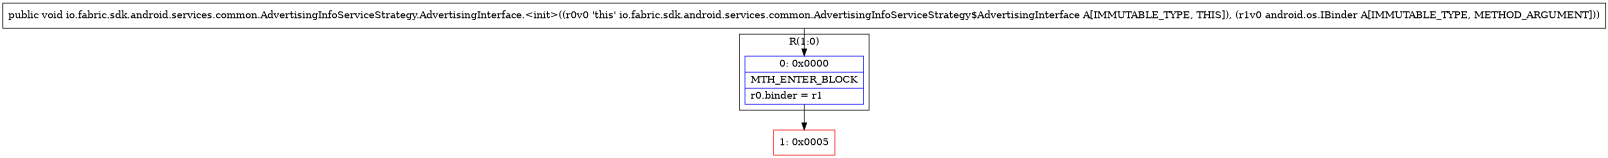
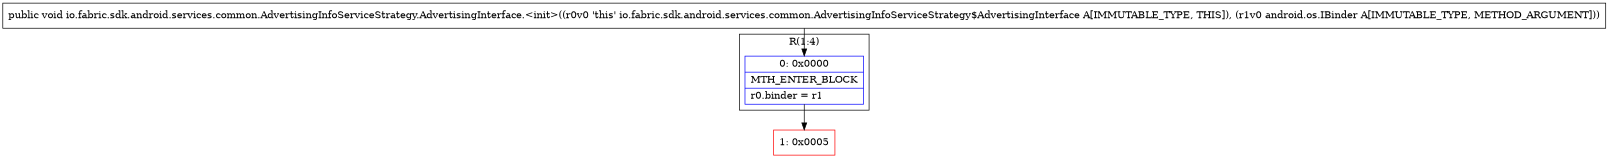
cluster "R(1:0)": label "R(1:0)" -> "R(1:4)"
